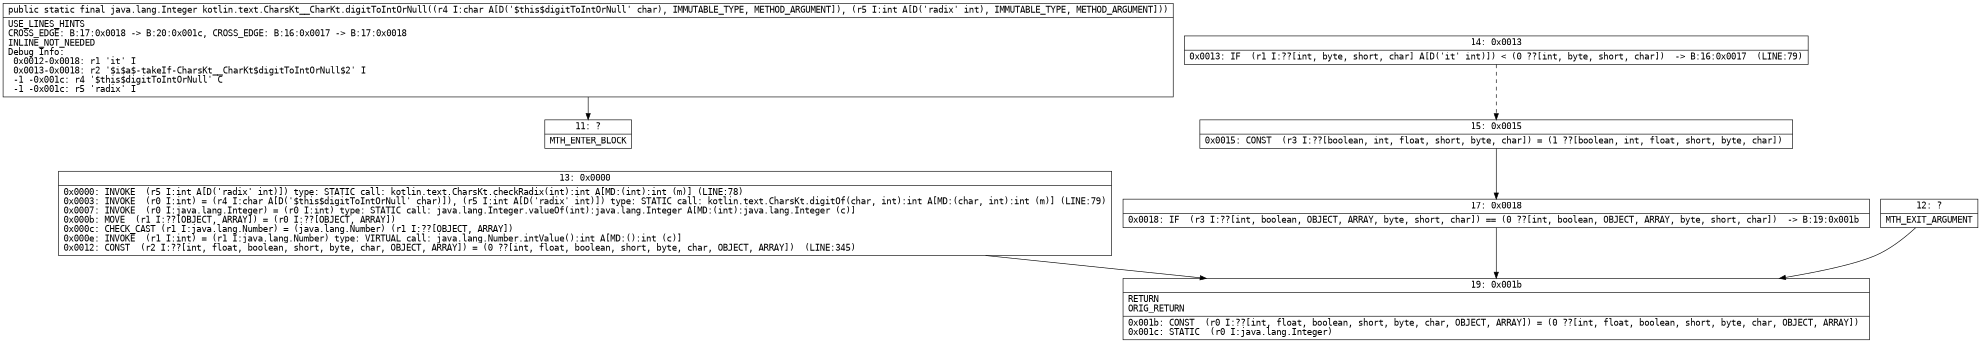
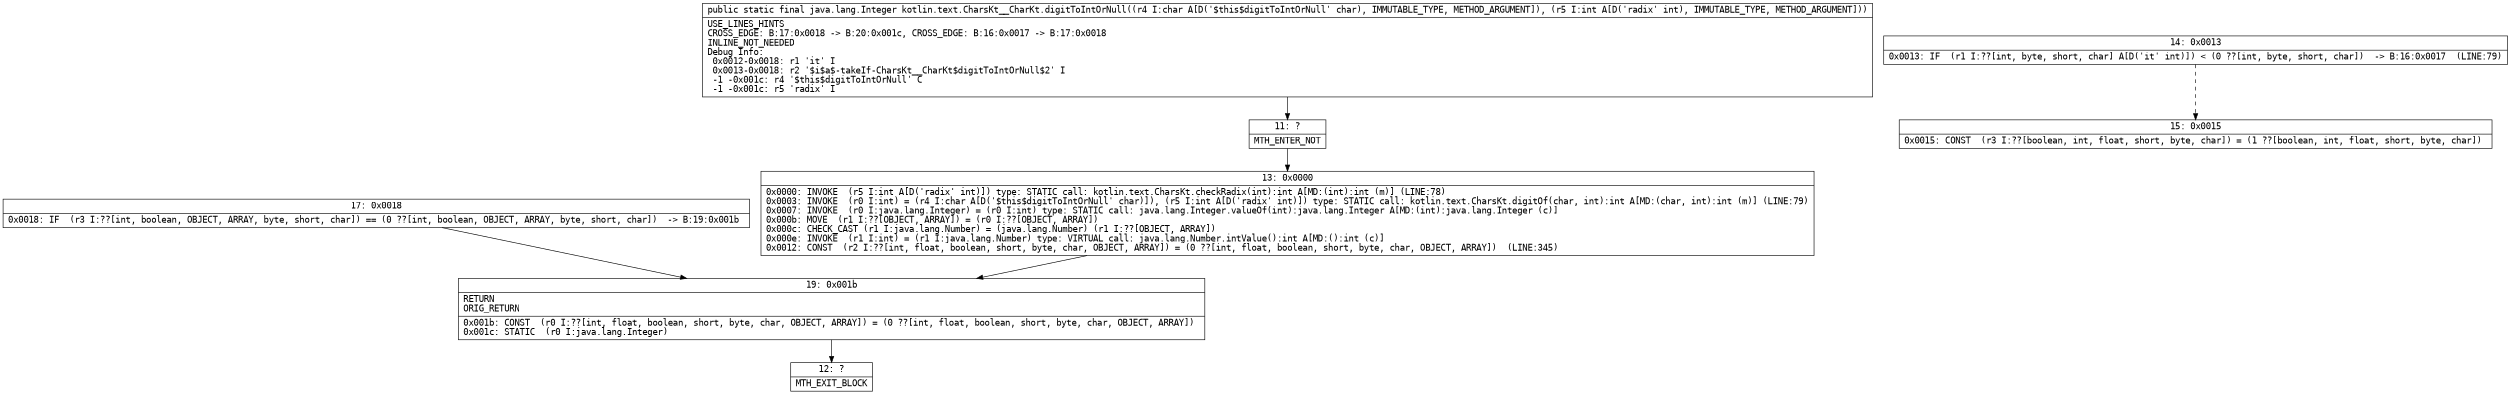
node "11: ?": text "MTH_ENTER_BLOCK" -> "MTH_ENTER_NOT"
edge "11: ?" -> "13: 0x0000": added
edge "15: 0x0015" -> "17: 0x0018": removed
node "12: ?": text "MTH_EXIT_ARGUMENT" -> "MTH_EXIT_BLOCK"
edge "12: ?" -> "19: 0x001b": reversed
